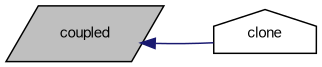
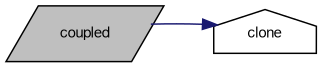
edge "clone" -> "coupled": reversed
